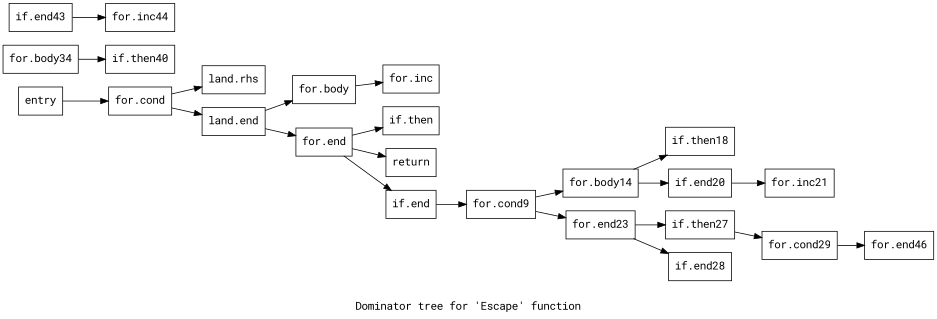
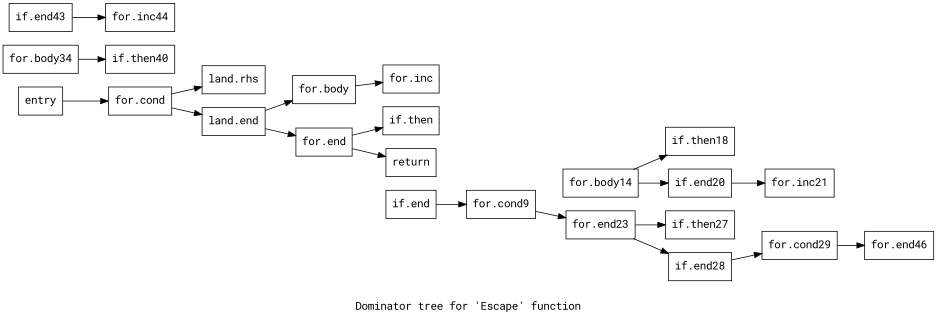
edge "for.end" -> "if.end": removed
edge "for.cond9" -> "for.body14": removed
edge "if.then27" -> "for.cond29": now "if.end28" -> "for.cond29"
